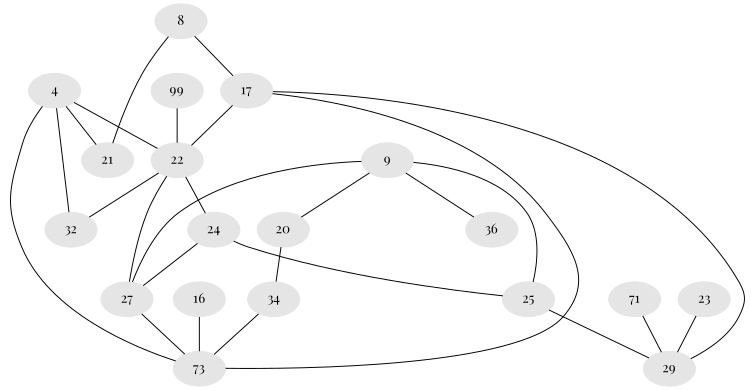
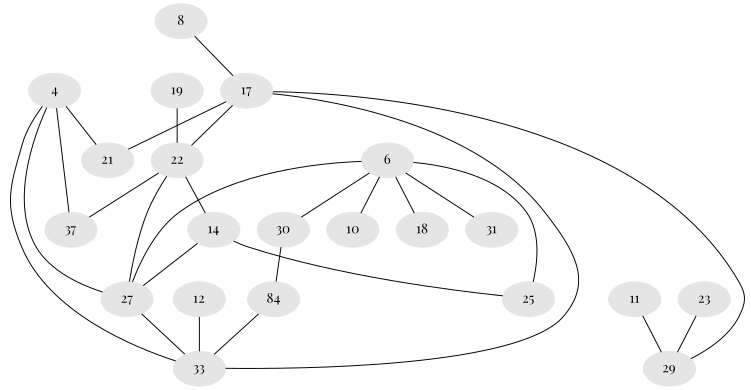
edge "8" -- "21": now "17" -- "21"
node "99": label "99" -> "19"
edge "4" -- "22": now "4" -- "27"
node "9": label "9" -> "6"
node "32": label "32" -> "37"
node "24": label "24" -> "14"
node "20": label "20" -> "30"
node "10": added
node "18": added
node "36": label "36" -> "31"
node "16": label "16" -> "12"
node "34": label "34" -> "84"
node "71": label "71" -> "11"
edge "25" -- "29": removed
node "73": label "73" -> "33"
